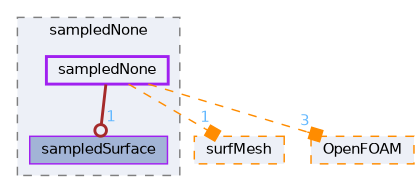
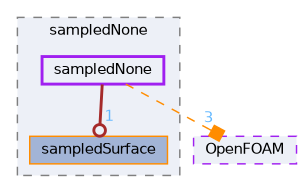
node "sampledSurface": color purple -> darkorange
node "surfMesh": removed
node "OpenFOAM": color darkorange -> purple
